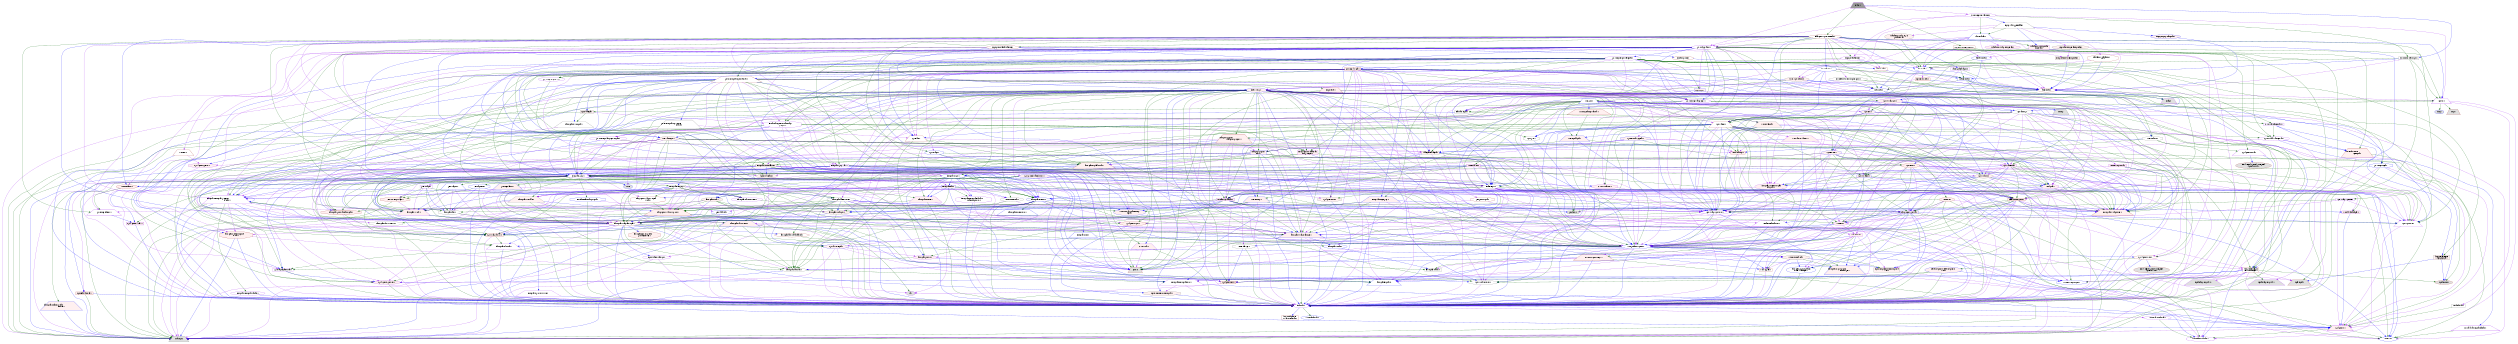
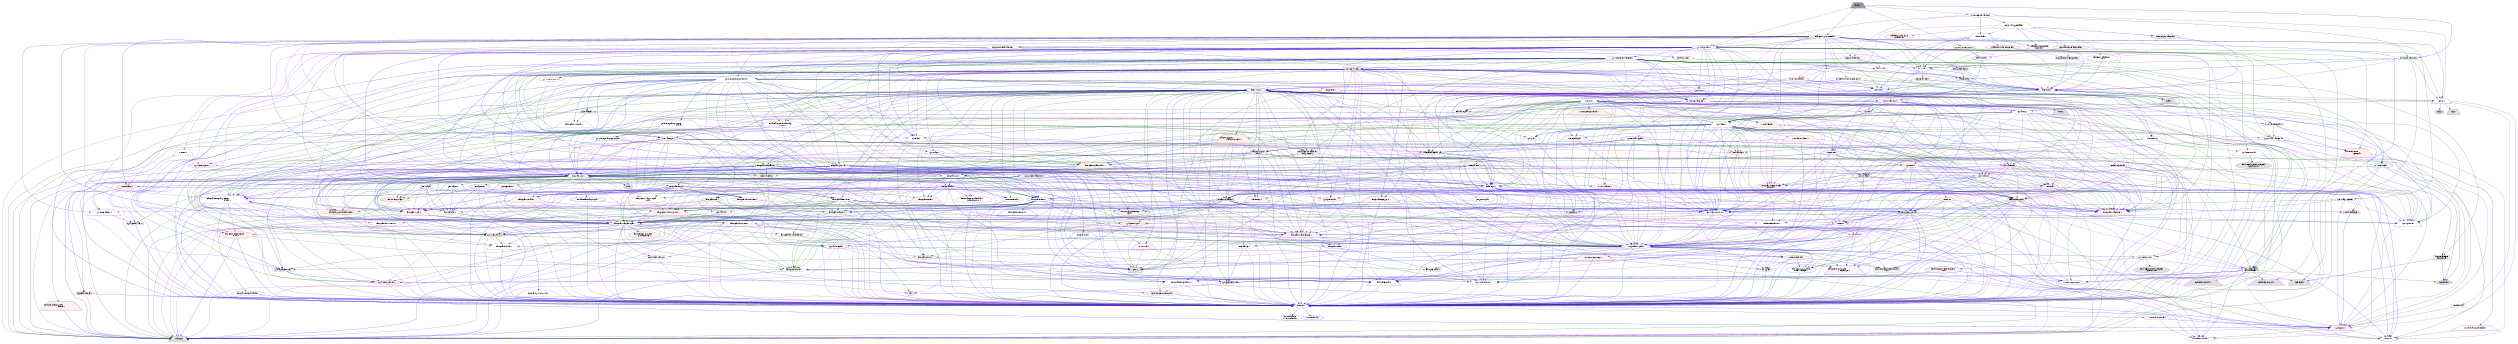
edge "MeshQueries.h" -> "VectorTypes.h": now "Intersection/IntrRay3Triangle3.h" -> "VectorTypes.h"
edge "CoreMinimal.h" -> "Templates/Invoke.h": now "CoreMinimal.h" -> "Algo/Impl/BinaryHeap.h"
edge "Generators/MarchingCubes.h" -> "Misc/AssertionMacros.h": added
edge "Math/IntPoint.h" -> "Math/MathFwd.h": now "Math/IntPoint.h" -> "ProfilingDebugging /CpuProfilerTrace.h"
